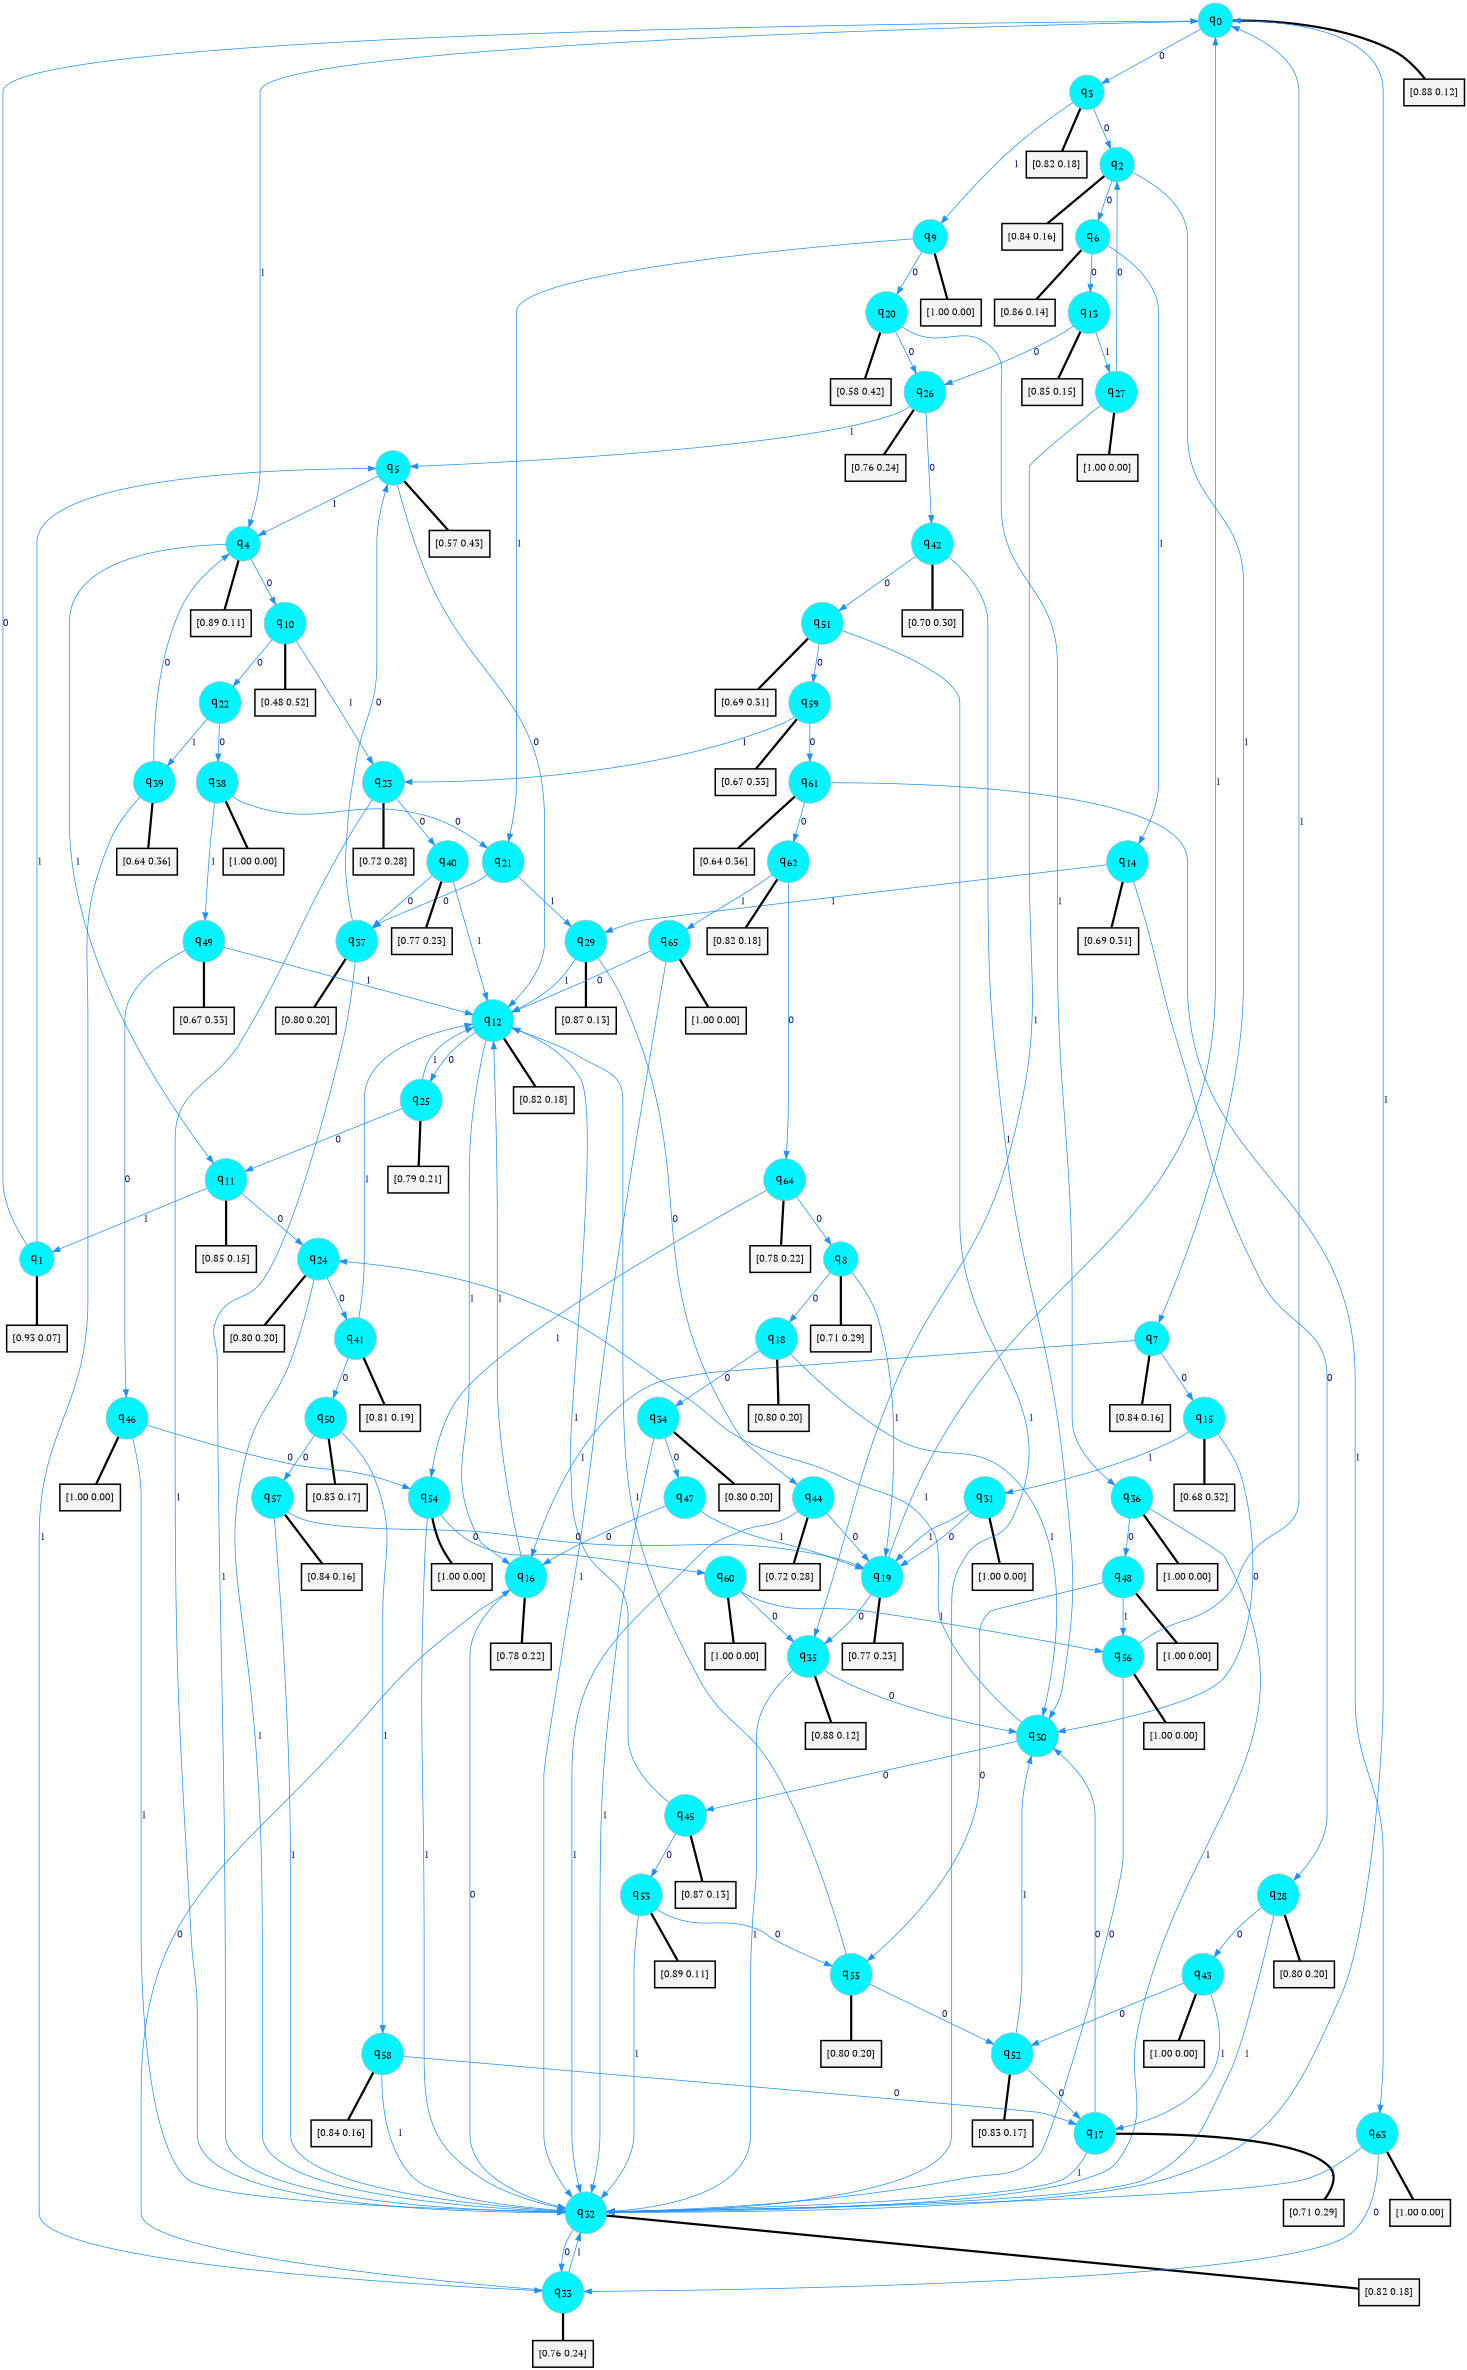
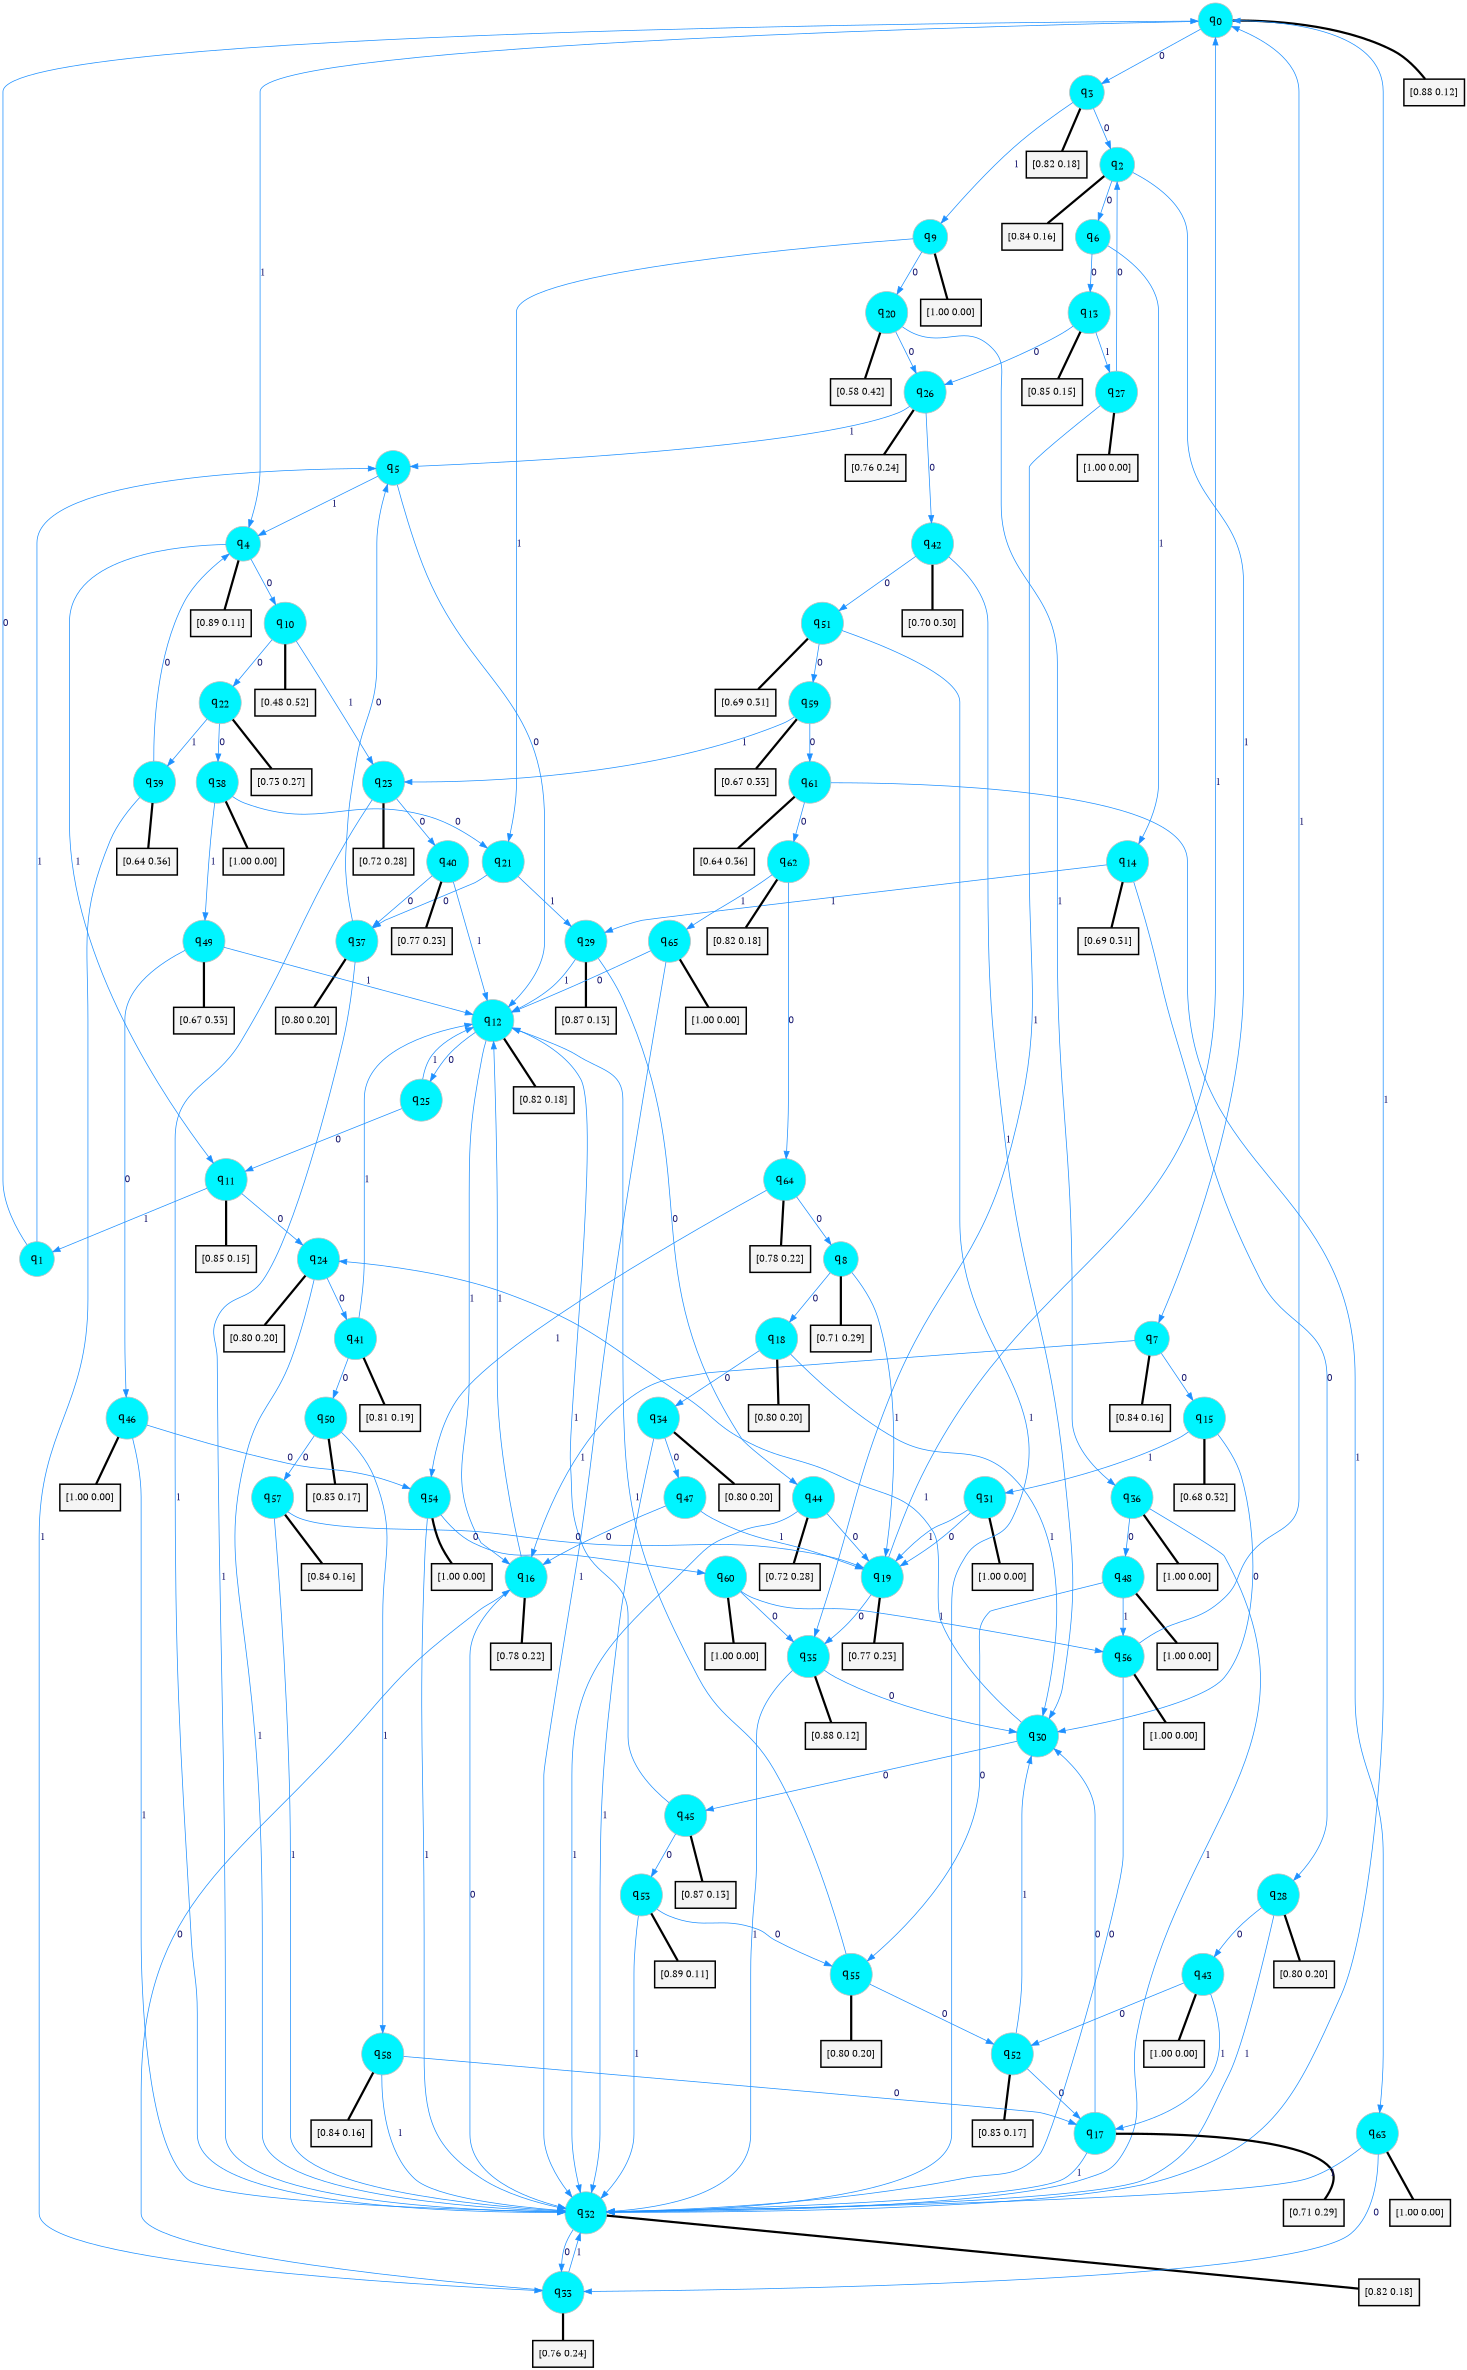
node "[0.86 0.14]": removed
node "[0.57 0.43]": removed
node "[0.73 0.27]": added
node "[0.79 0.21]": removed
node "[0.93 0.07]": removed
